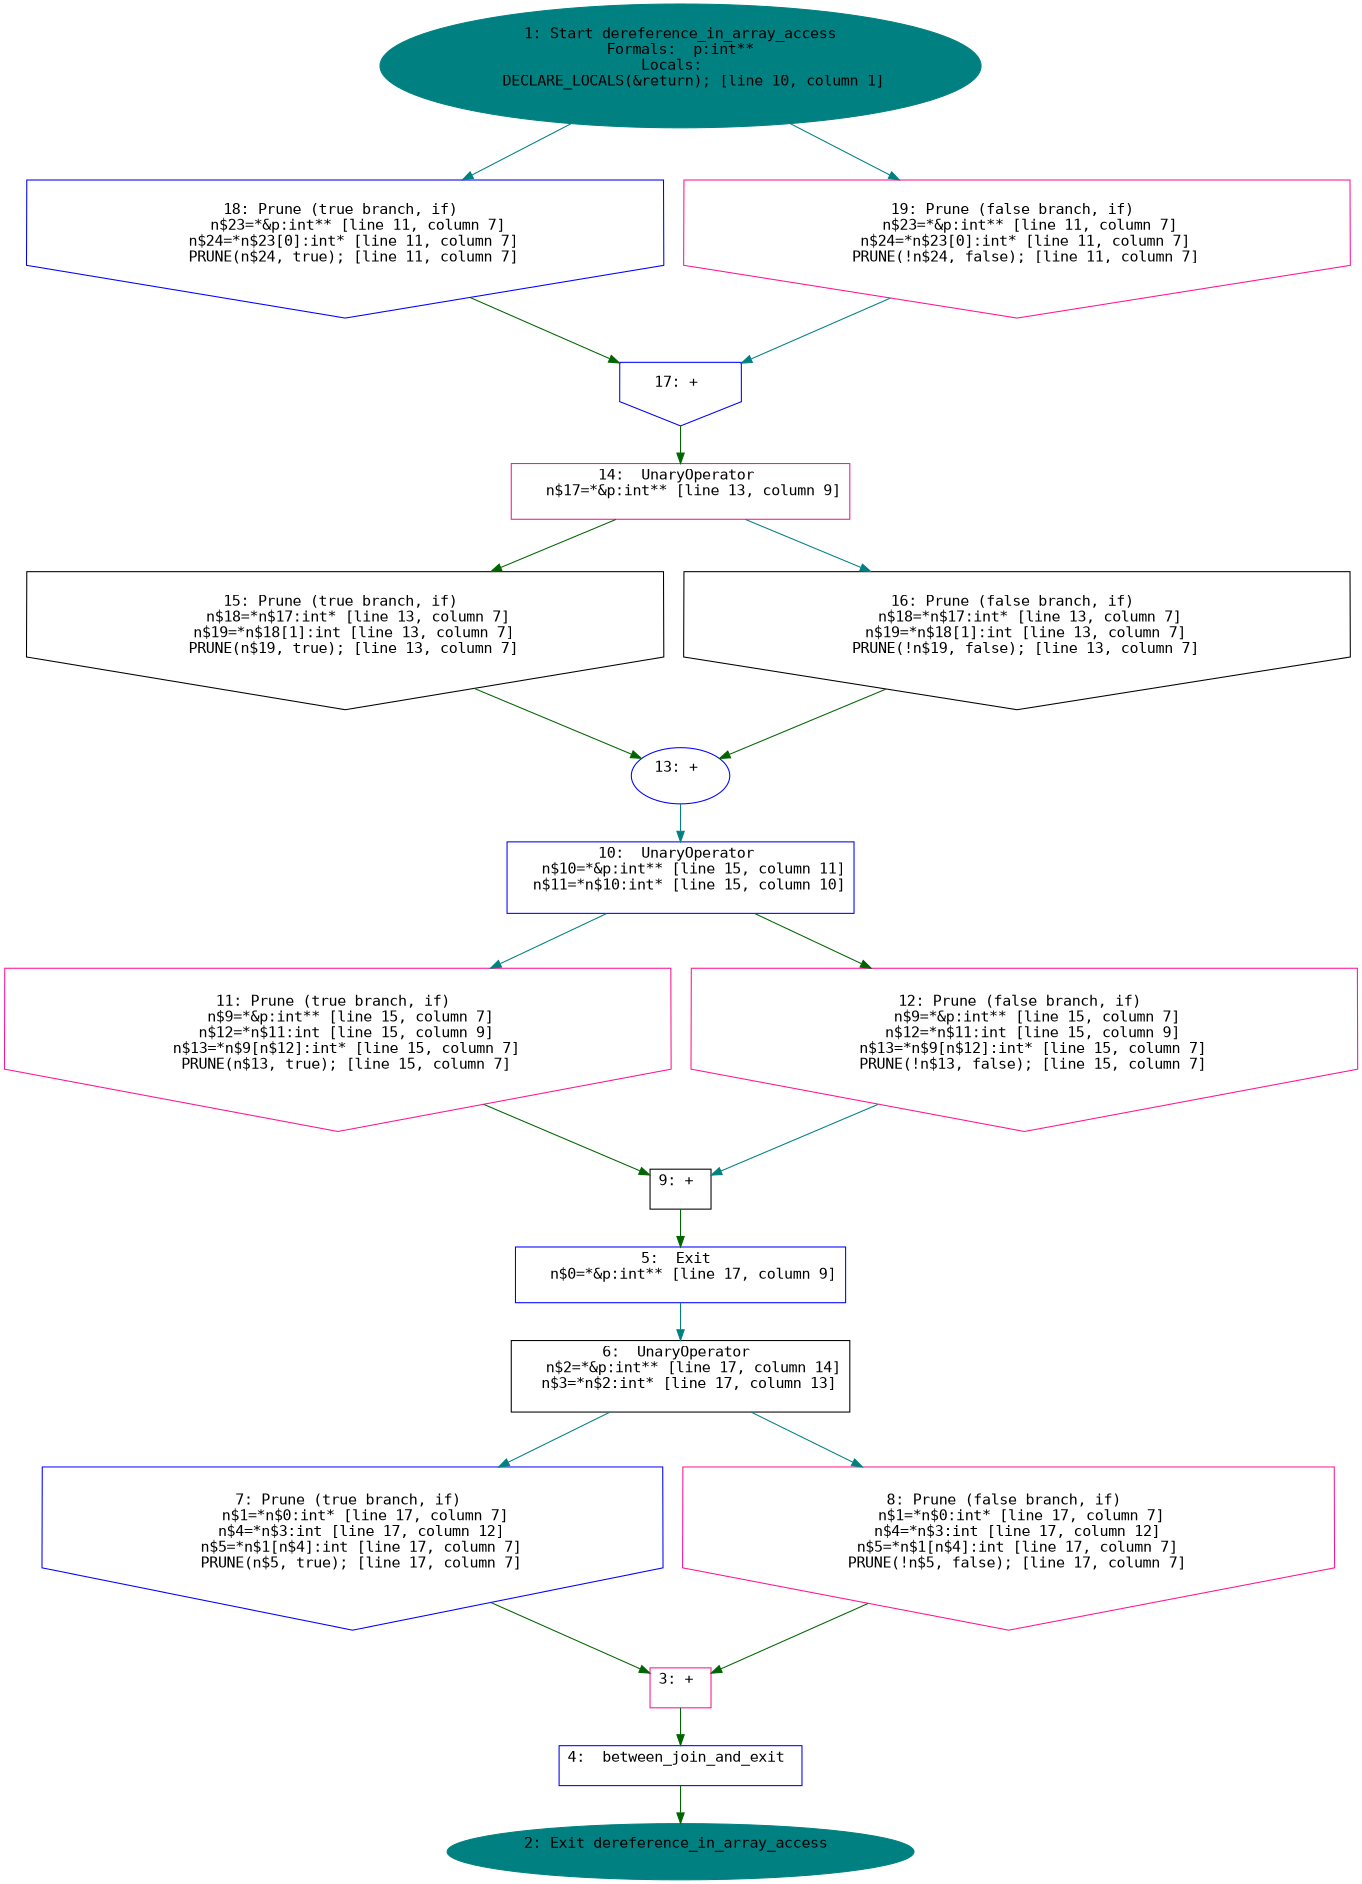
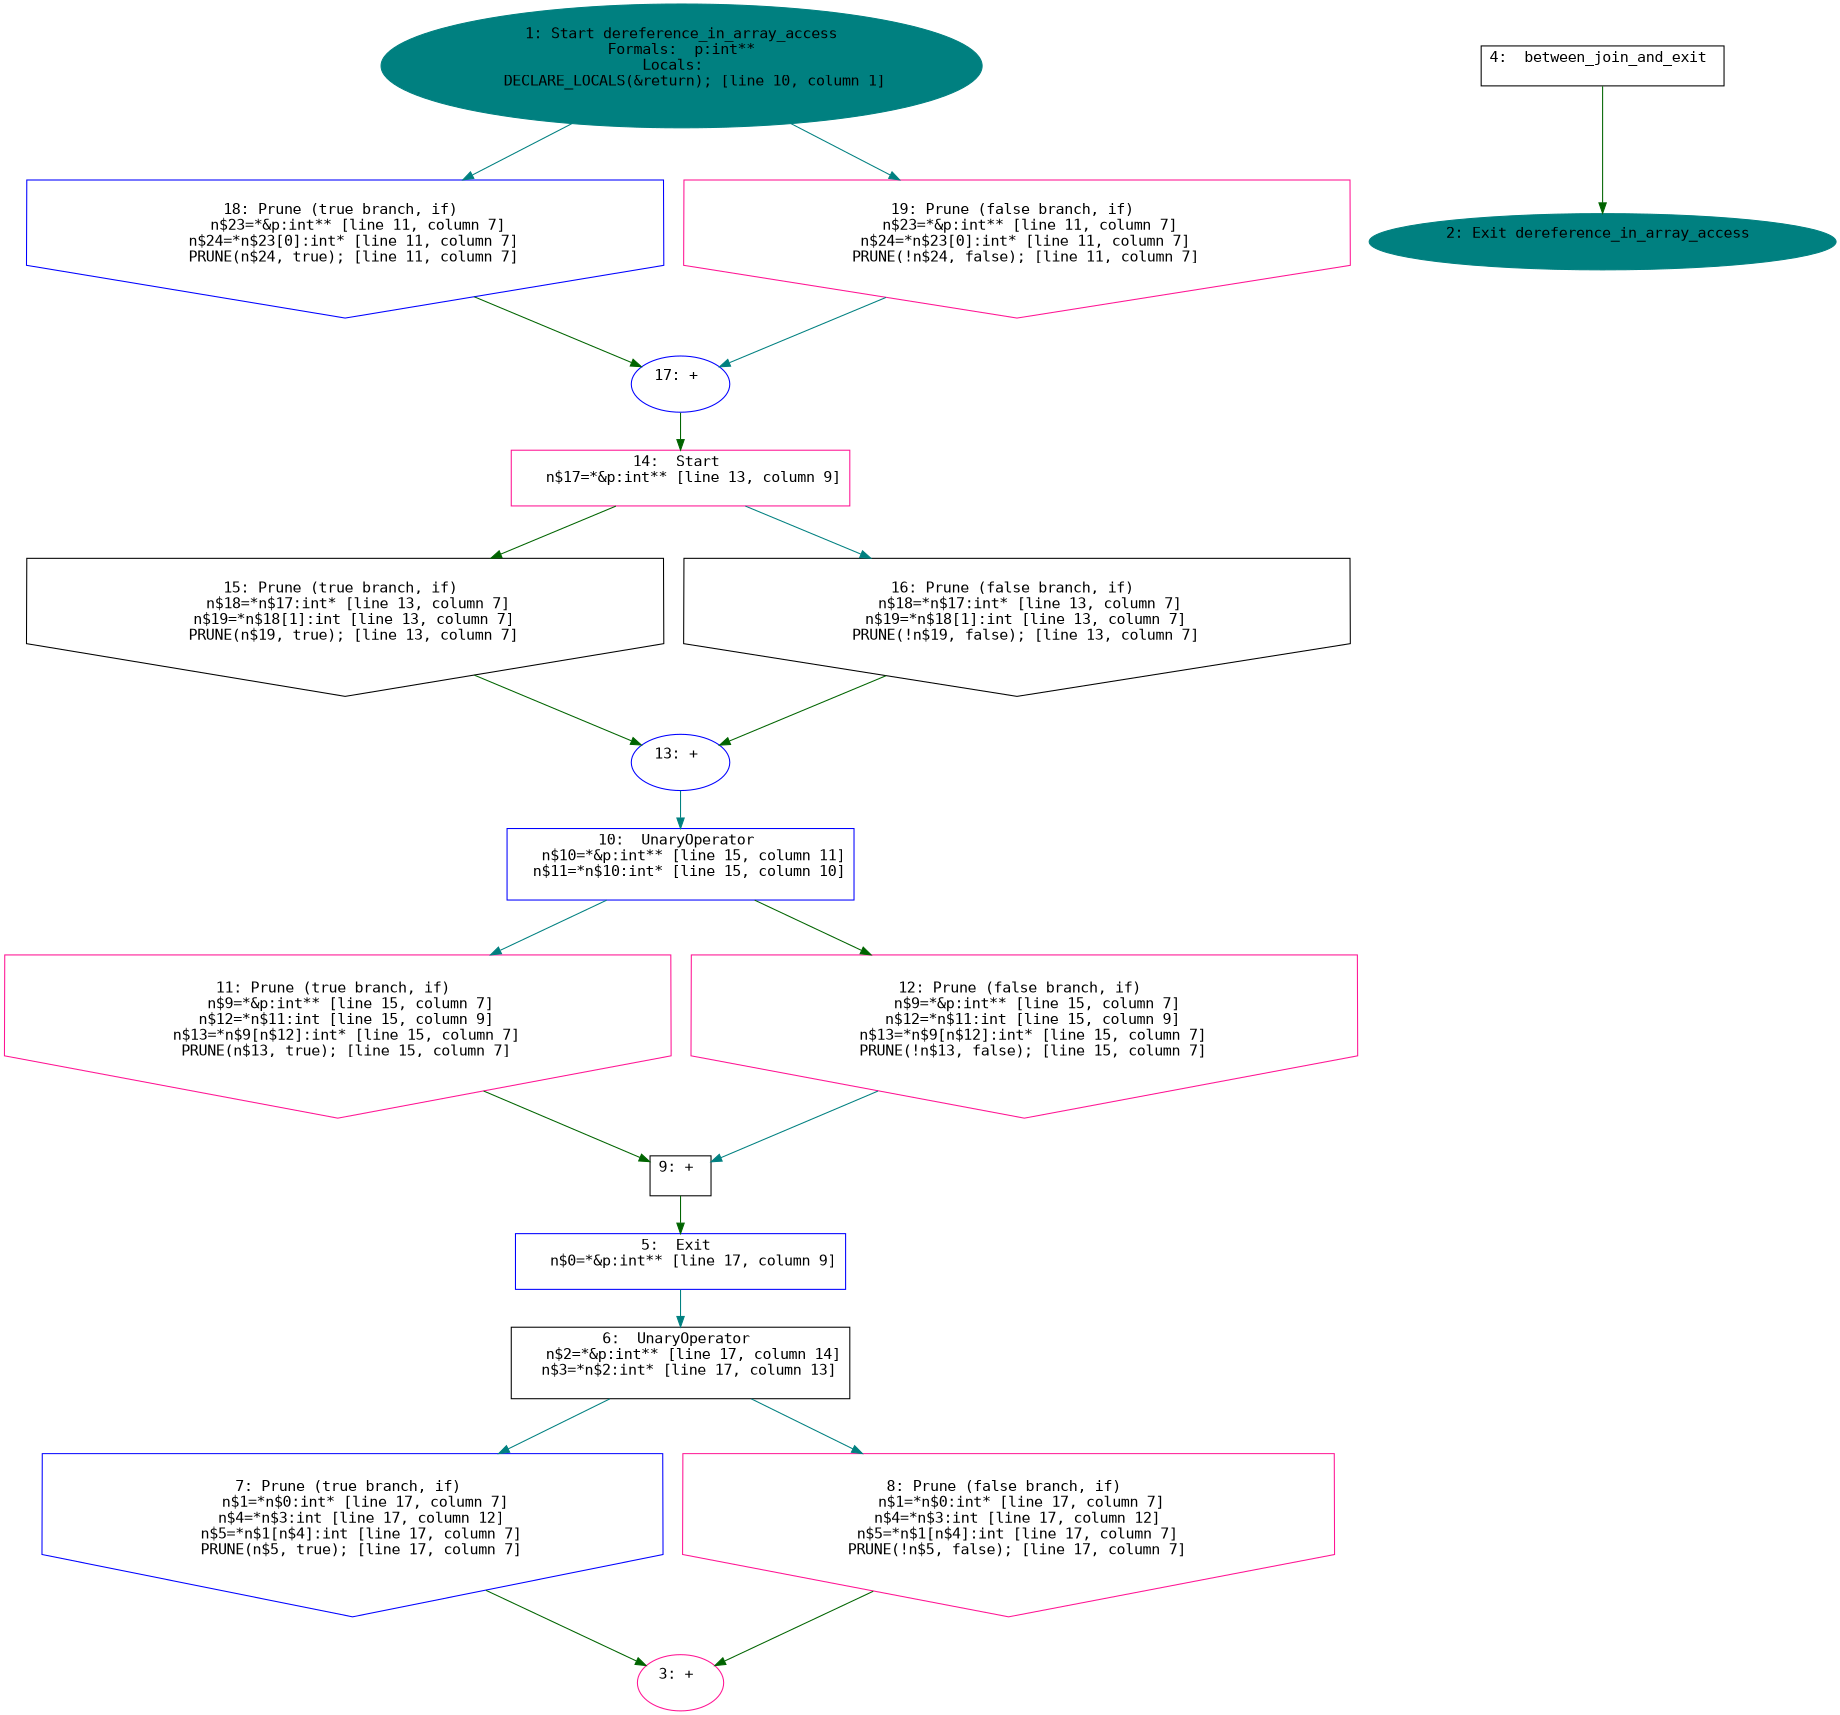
node "17: +": shape invhouse -> ellipse
node "14:  UnaryOperator n$17=*&p:int** [line 13, column 9]": label "14:  UnaryOperator n$17=*&p:int** [line 13, column 9]" -> "14:  Start n$17=*&p:int** [line 13, column 9]"
node "3: +": shape box -> ellipse
edge "3: +" -> "4:  between_join_and_exit": removed
node "4:  between_join_and_exit": color blue -> black
